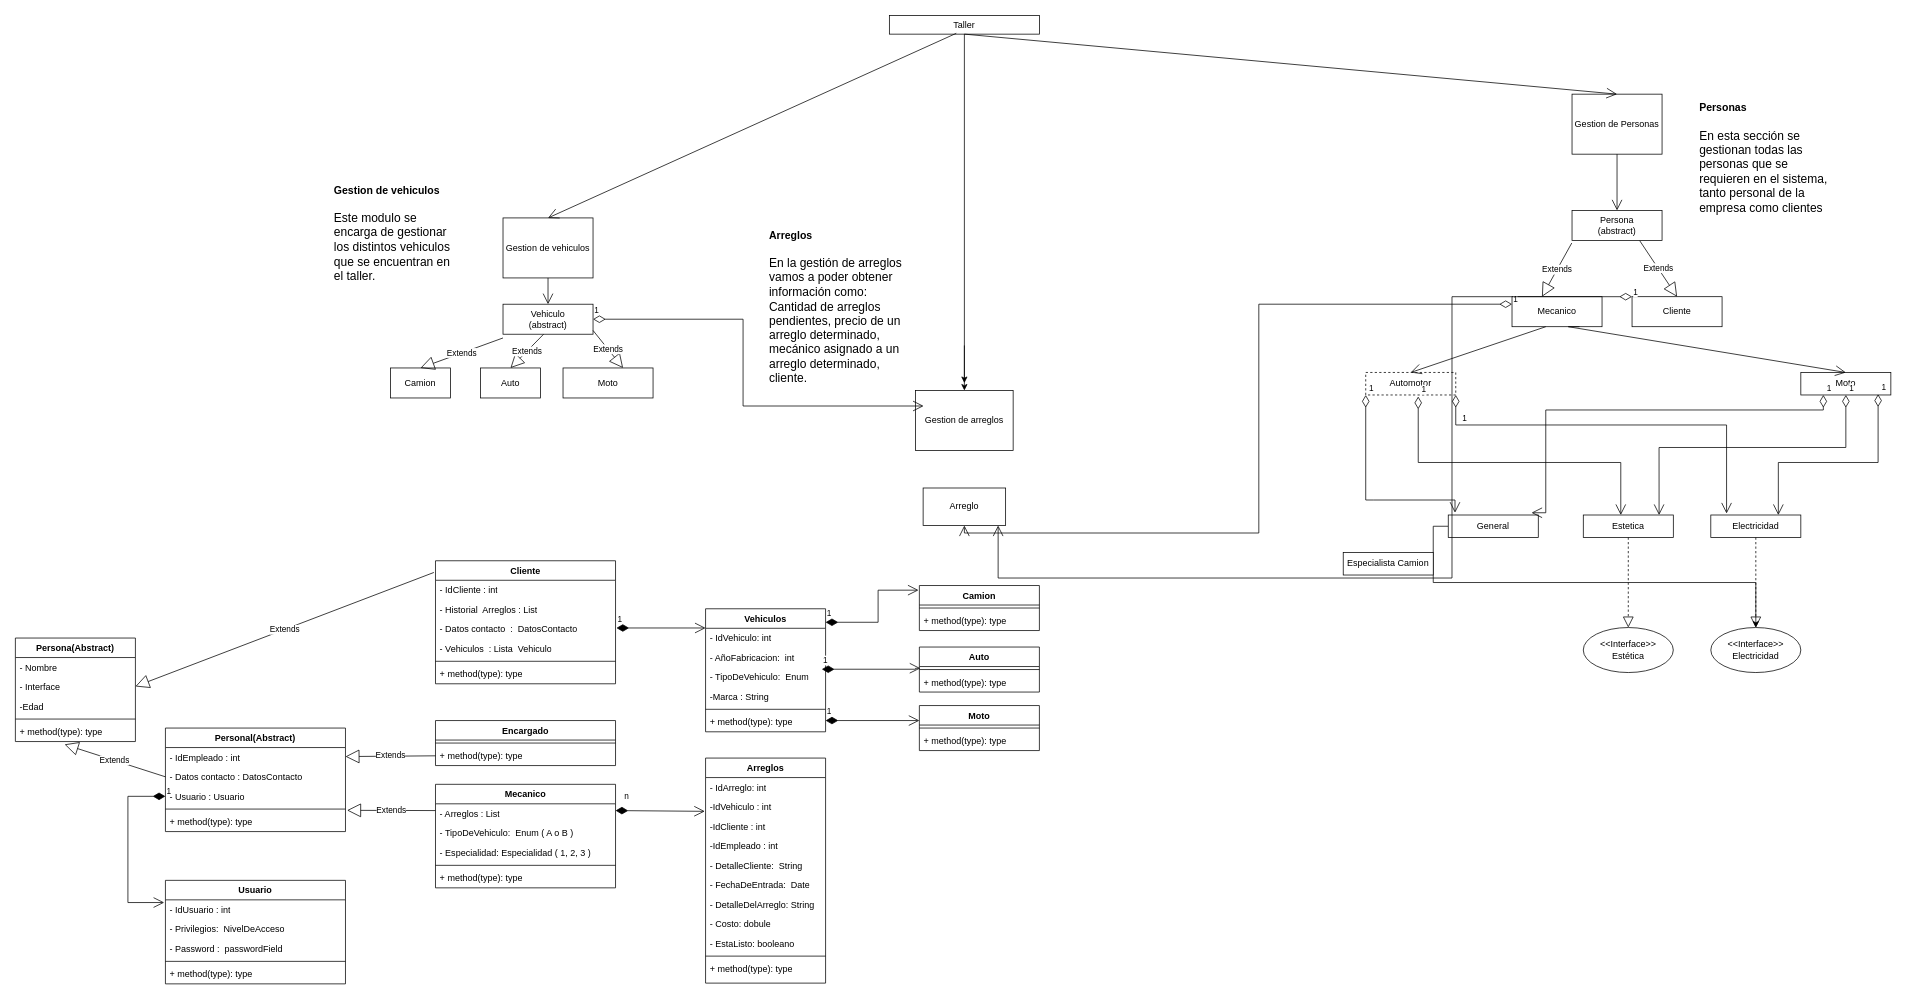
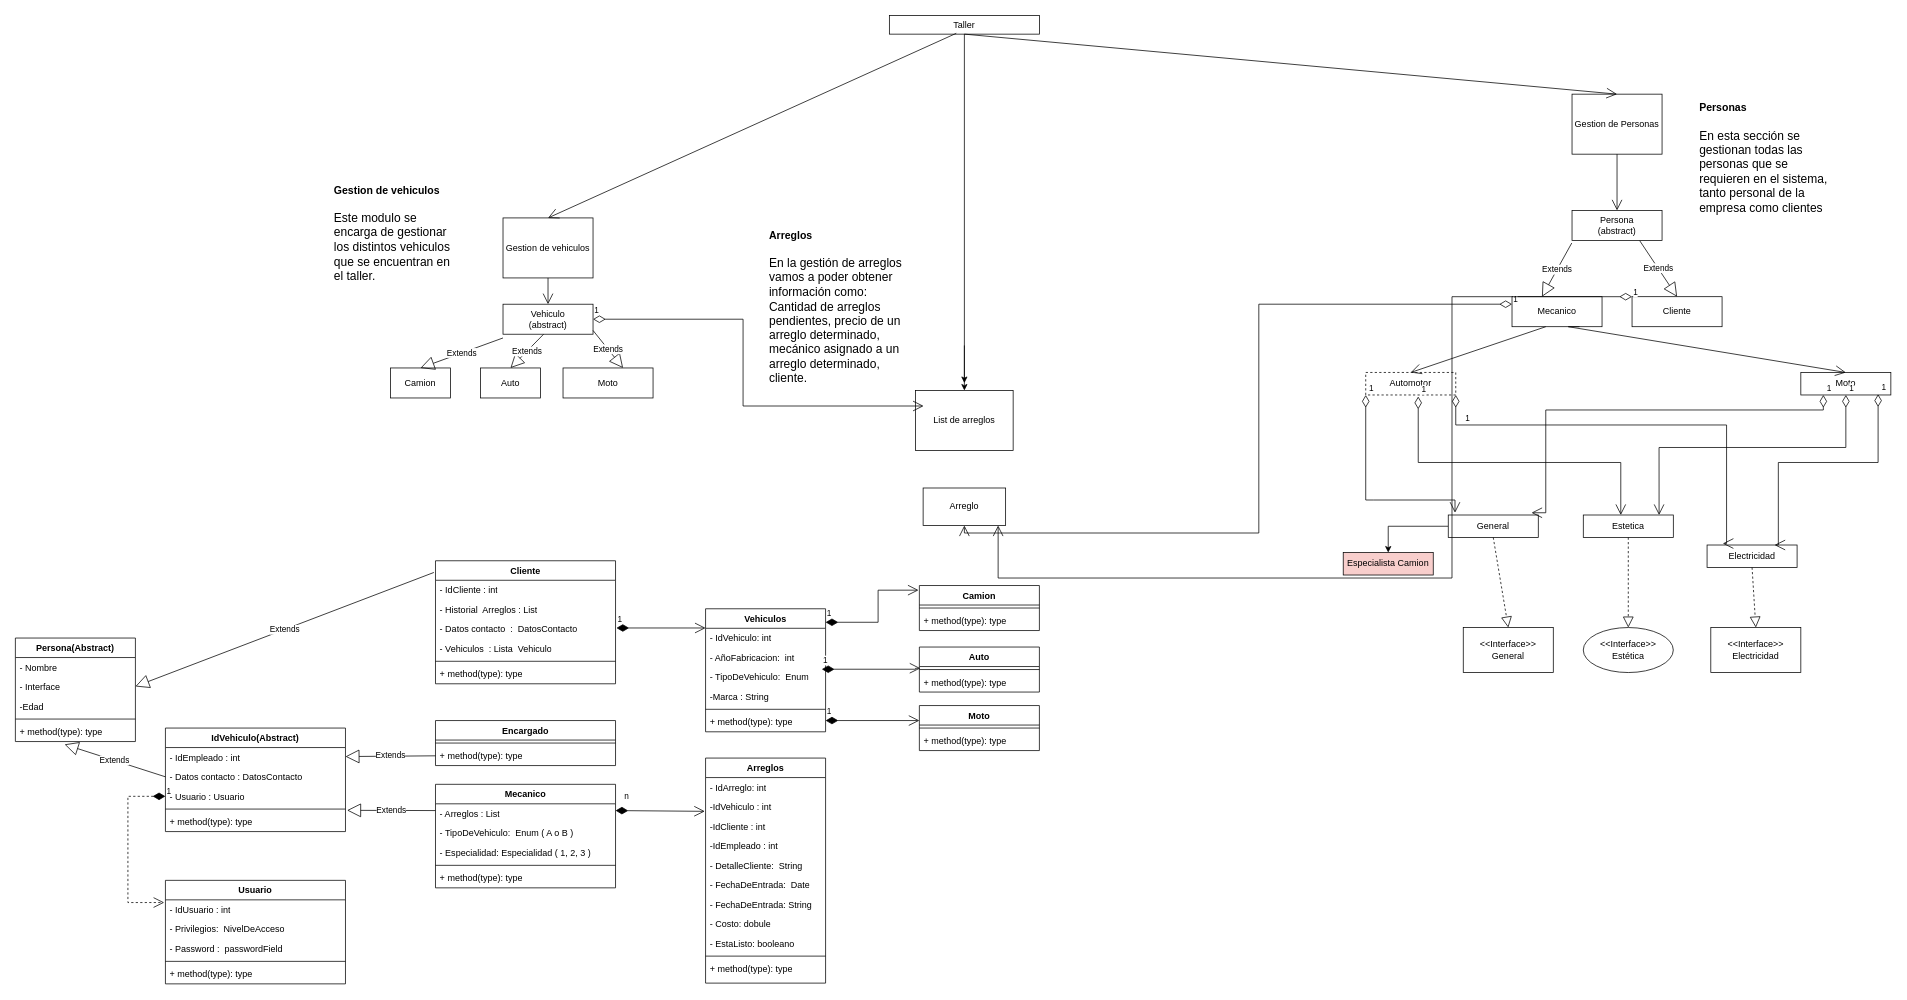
node "Gestion de arreglos": label "Gestion de arreglos" -> "List de arreglos"
node "Electricidad": moved (1755, 526) -> (1752, 556)
node "Especialista Camion": fillcolor #ffffff -> #f8cecc
edge "General" -> "<<Interface>> General": added
edge "General" -> "<<Interface>> Electricidad": now "General" -> "Especialista Camion"
node "<<Interface>> General": added
node "<<Interface>> Electricidad": shape ellipse -> rectangle
node "Personal(Abstract)": label "Personal(Abstract)" -> "IdVehiculo(Abstract)"
edge "- Usuario : Usuario" -- "- IdUsuario : int": style solid -> dashed
node "- DetalleDelArreglo: String": label "- DetalleDelArreglo: String" -> "- FechaDeEntrada: String"
